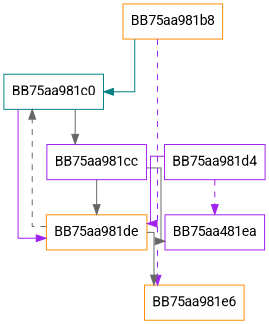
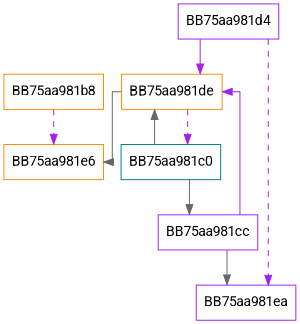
edge "BB75aa981b8" -> "BB75aa981c0": removed
edge "BB75aa981de" -> "BB75aa981c0": color gray40 -> purple
edge "BB75aa981c0" -> "BB75aa981de": color purple -> gray40
edge "BB75aa981cc" -> "BB75aa981de": color gray40 -> purple
node "BB75aa481ea": label "BB75aa481ea" -> "BB75aa981ea"
